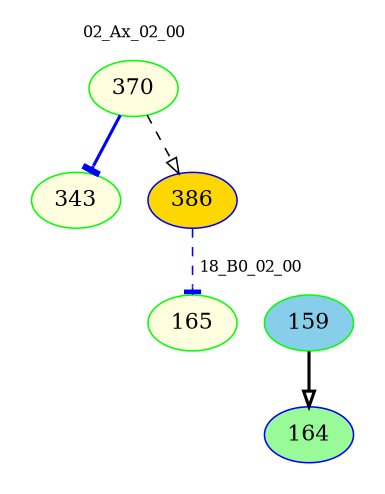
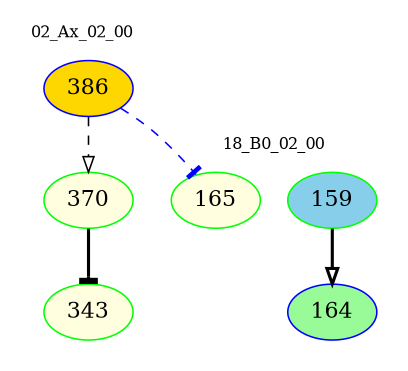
edge "370" -> "386": reversed
edge "370" -> "343": color blue -> black
